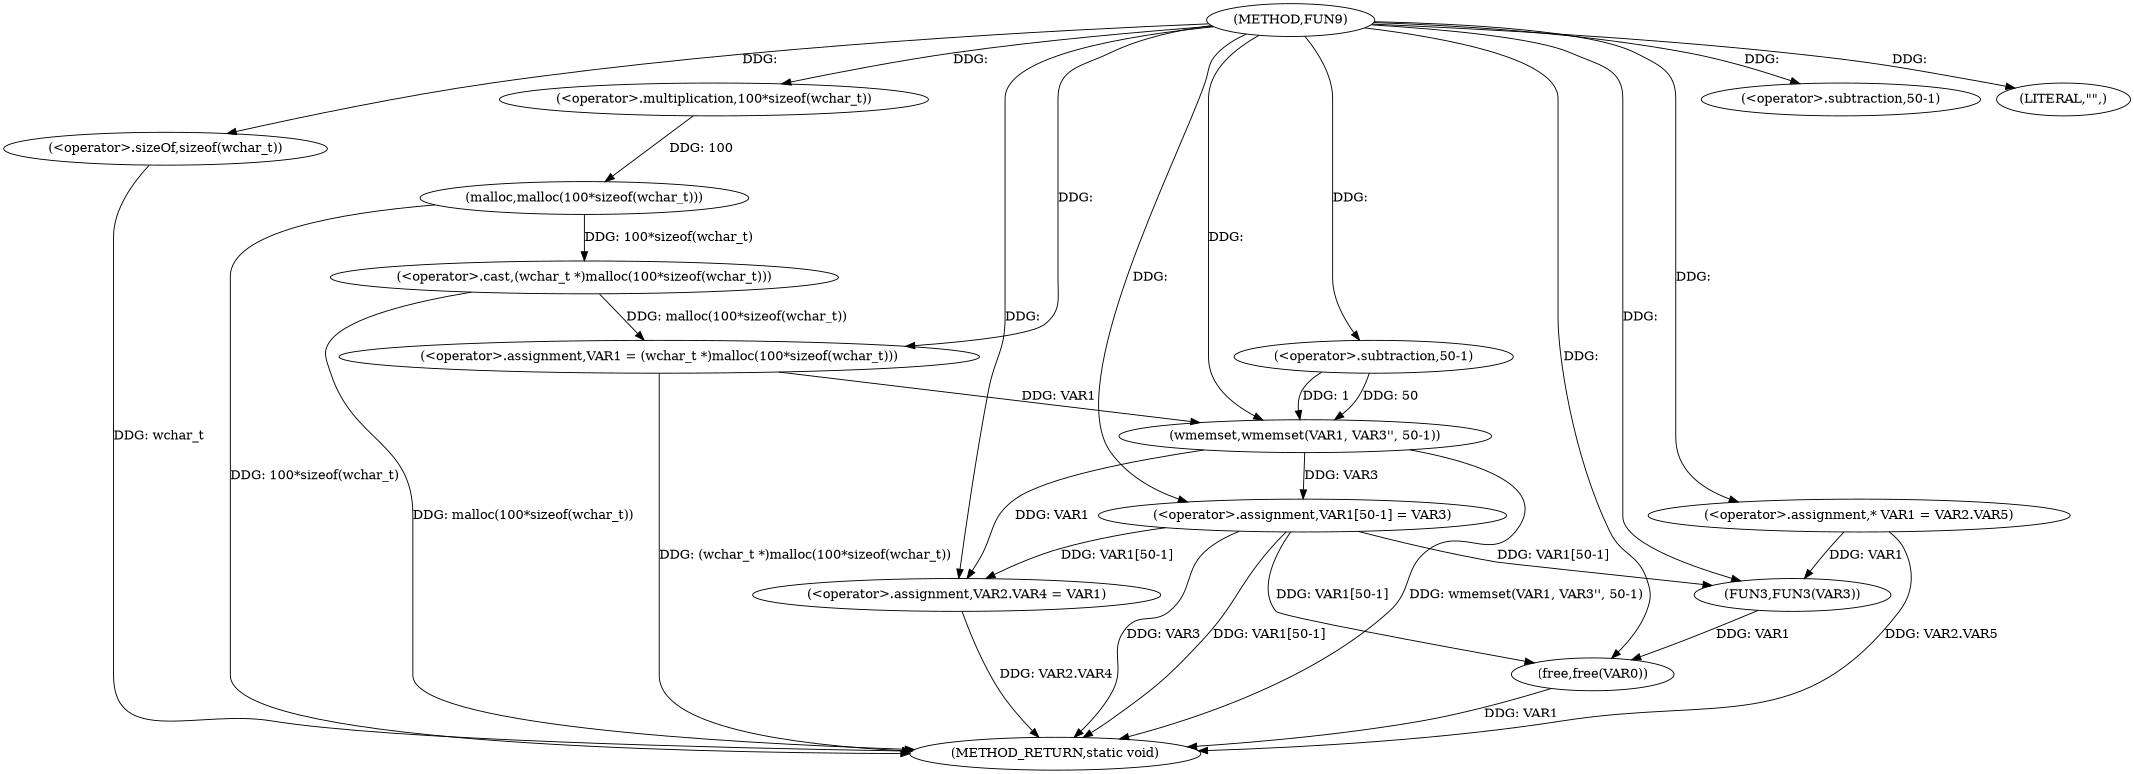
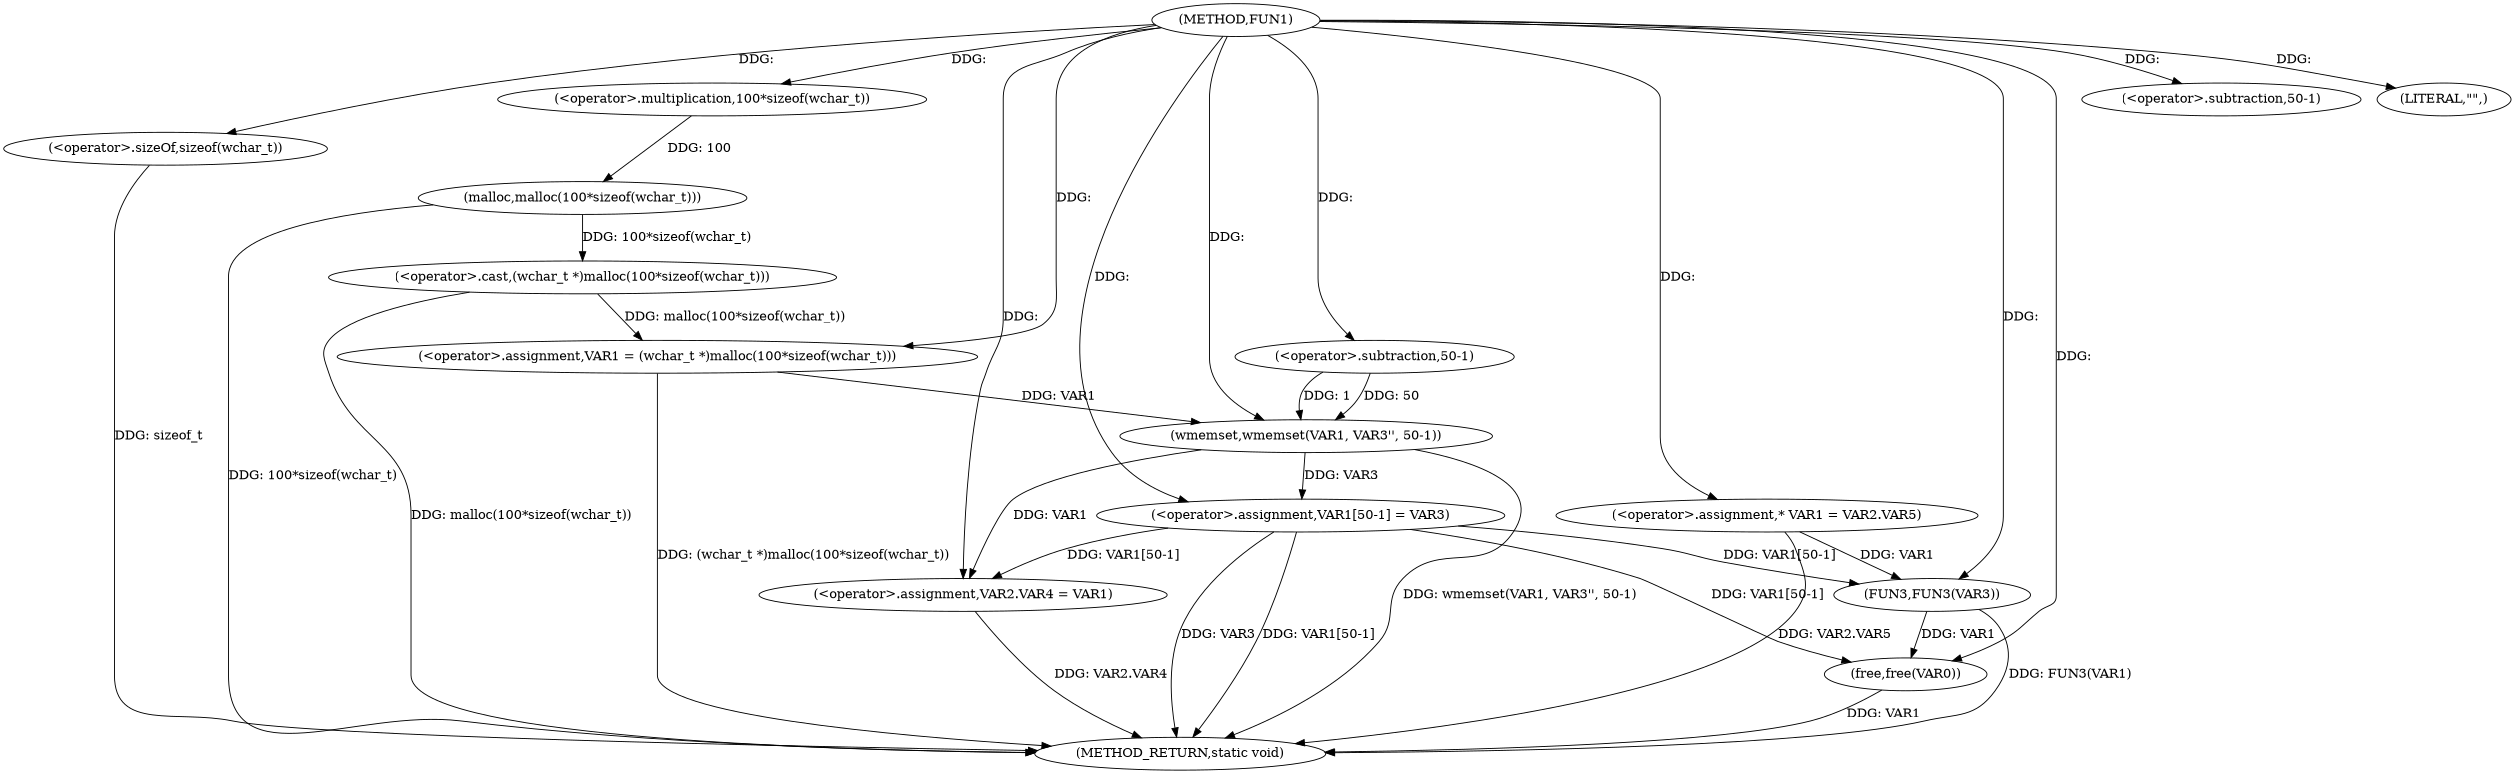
node "(METHOD,FUN9)": label "(METHOD,FUN9)" -> "(METHOD,FUN1)"
edge "(<operator>.sizeOf,sizeof(wchar_t))" -> "(METHOD_RETURN,static void)": label "DDG: wchar_t" -> "DDG: sizeof_t"
edge "(FUN3,FUN3(VAR3))" -> "(METHOD_RETURN,static void)": added, label "DDG: FUN3(VAR1)"
